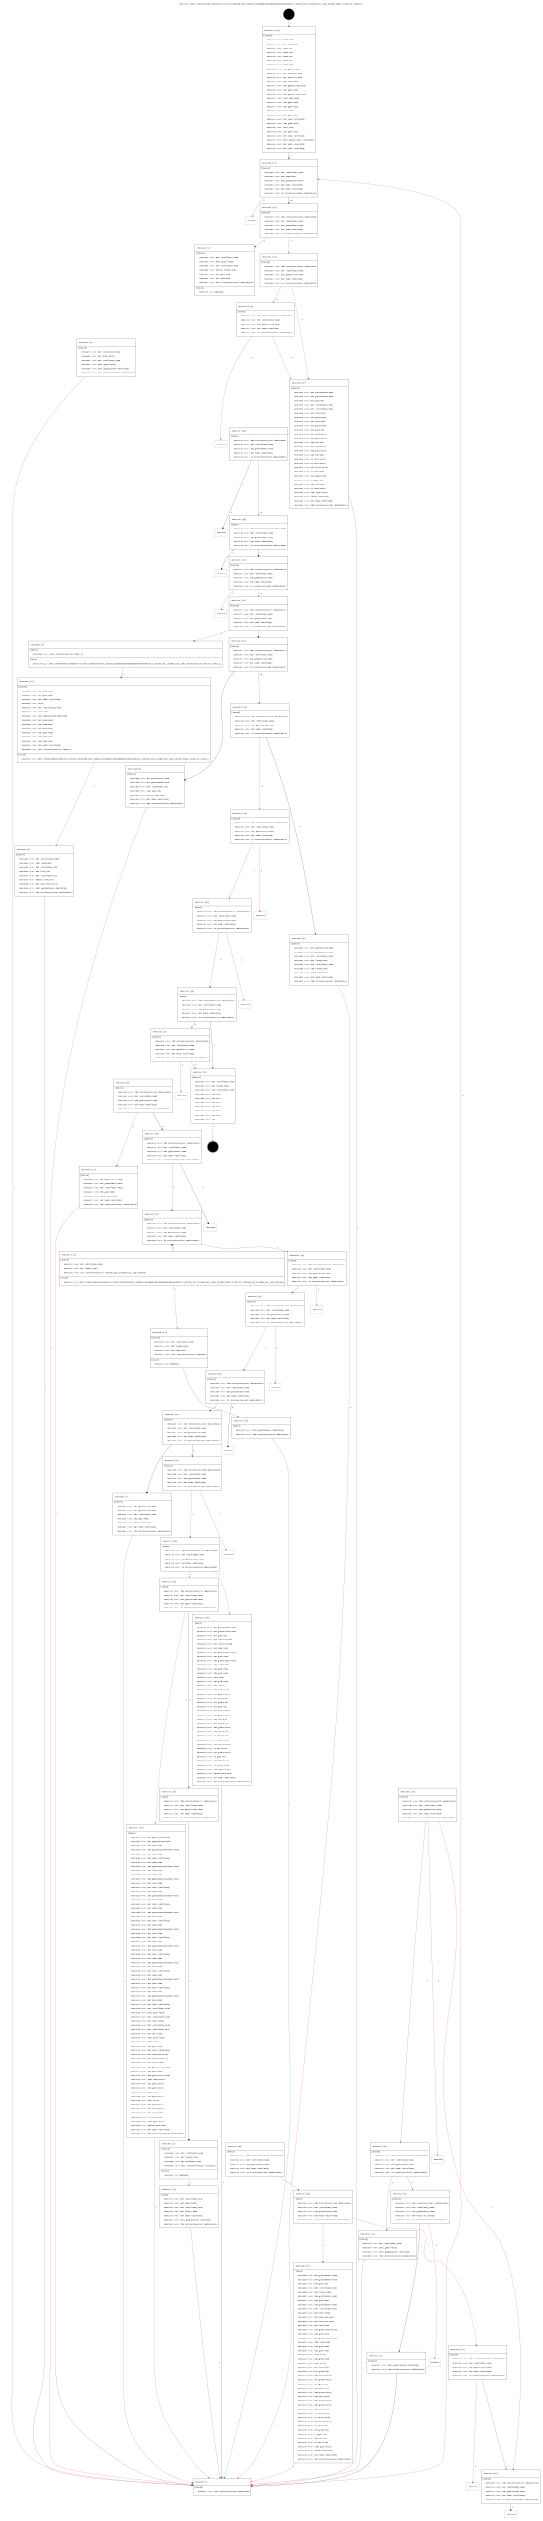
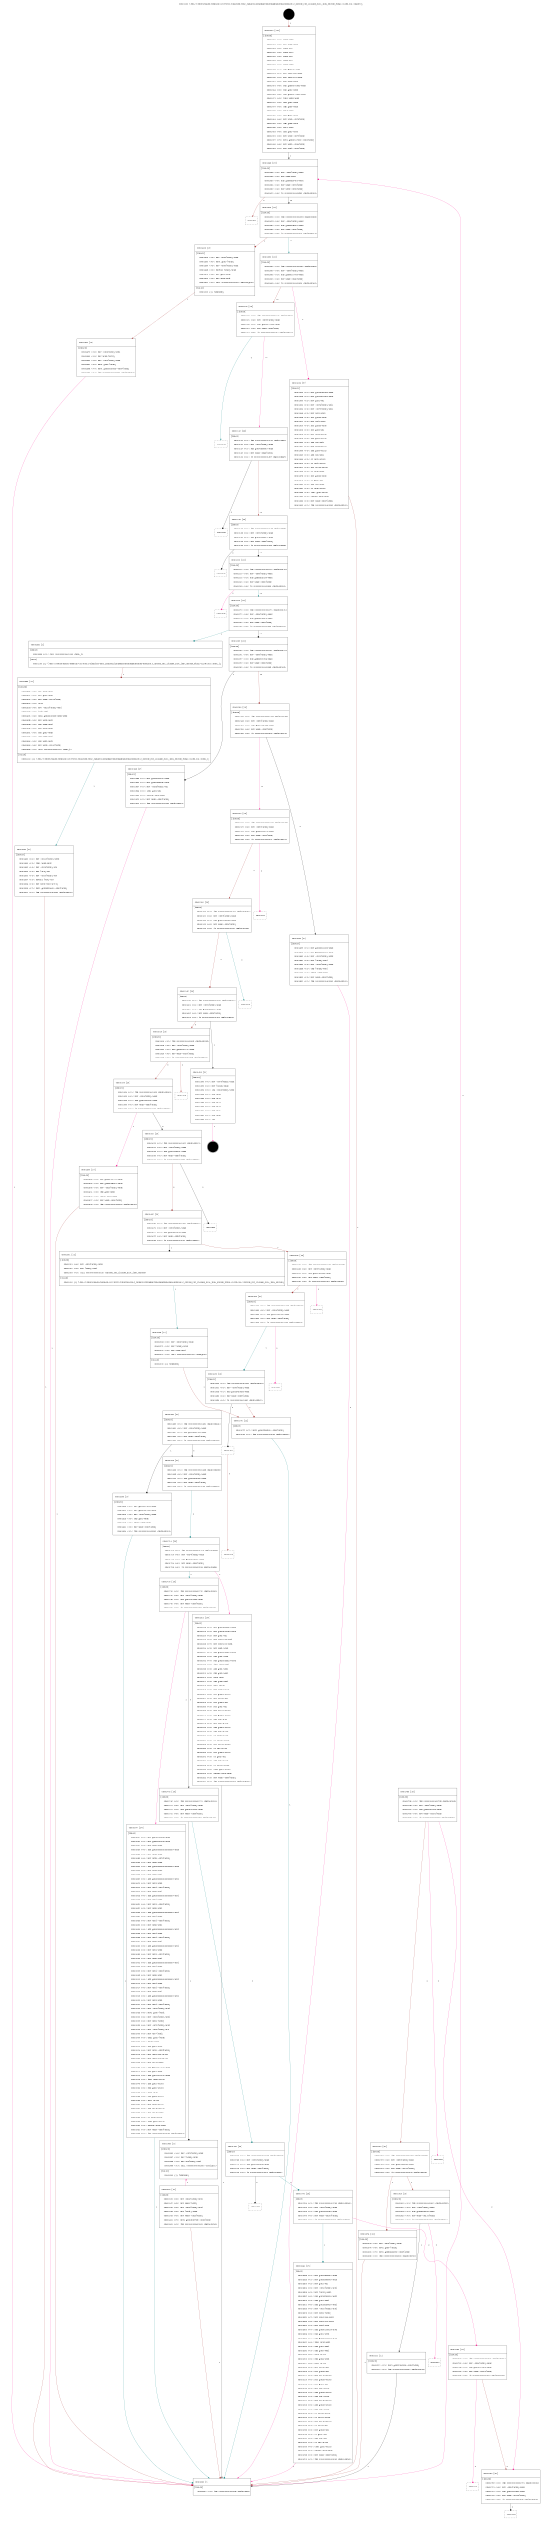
edge "0x401a5f [29]" -> "0x401a7c [29]": added, label "1"
edge "0x401500 [28]" -> "0x401836 [97]": now "0x401500 [28]" -> "0x40151c [28]"
edge "0x401554 [28]" -> "0x401e9e": color teal -> deeppink
edge "0x401618 [28]" -> "0x401f90 [21]": now "0x401618 [28]" -> "0x401634 [28]"
edge "0x401c61 [12]" -> "0x40166c [28]": reversed
edge "0x4016c0 [28]" -> "0x4016dc [28]": now "0x4016c0 [28]" -> "0x401c7c [12]"
edge "0x4016f8 [28]" -> "0x401c88": now "0x401fa5" -> "0x401c88"
edge "0x40174c [28]" -> "0x401768 [28]": added, label "3"
edge "0x4019e3 [16]" -> "0x4019f3 [27]": reversed
node "0x401cc2": added
